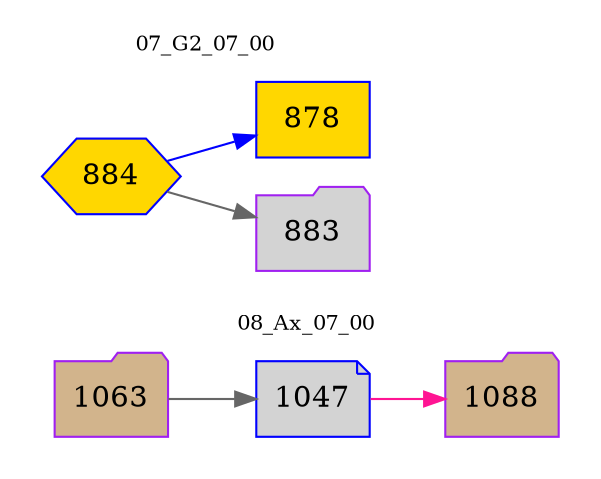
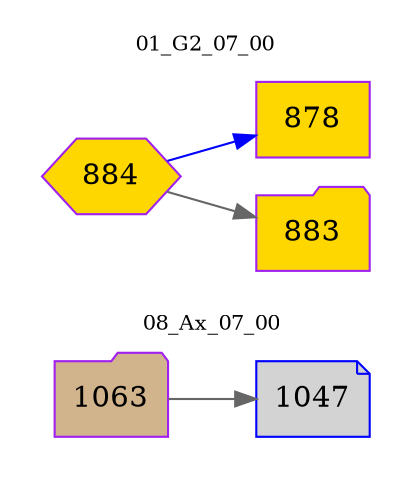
cluster "07_G2_07_00": label "07_G2_07_00" -> "01_G2_07_00"
node "878": color blue -> purple
node "884": color blue -> purple
node "883": fillcolor lightgrey -> gold
node "1088": removed
